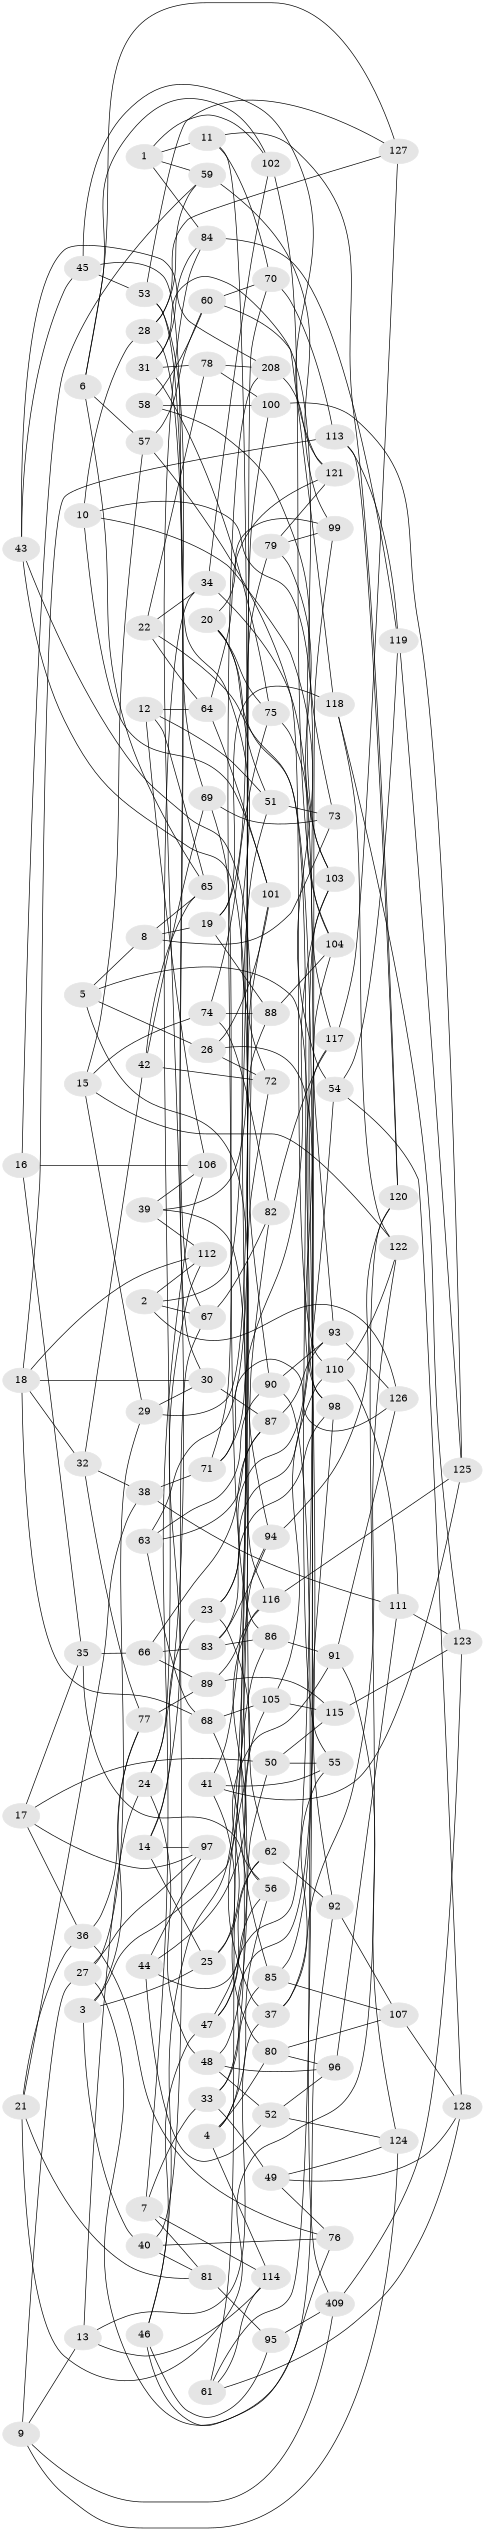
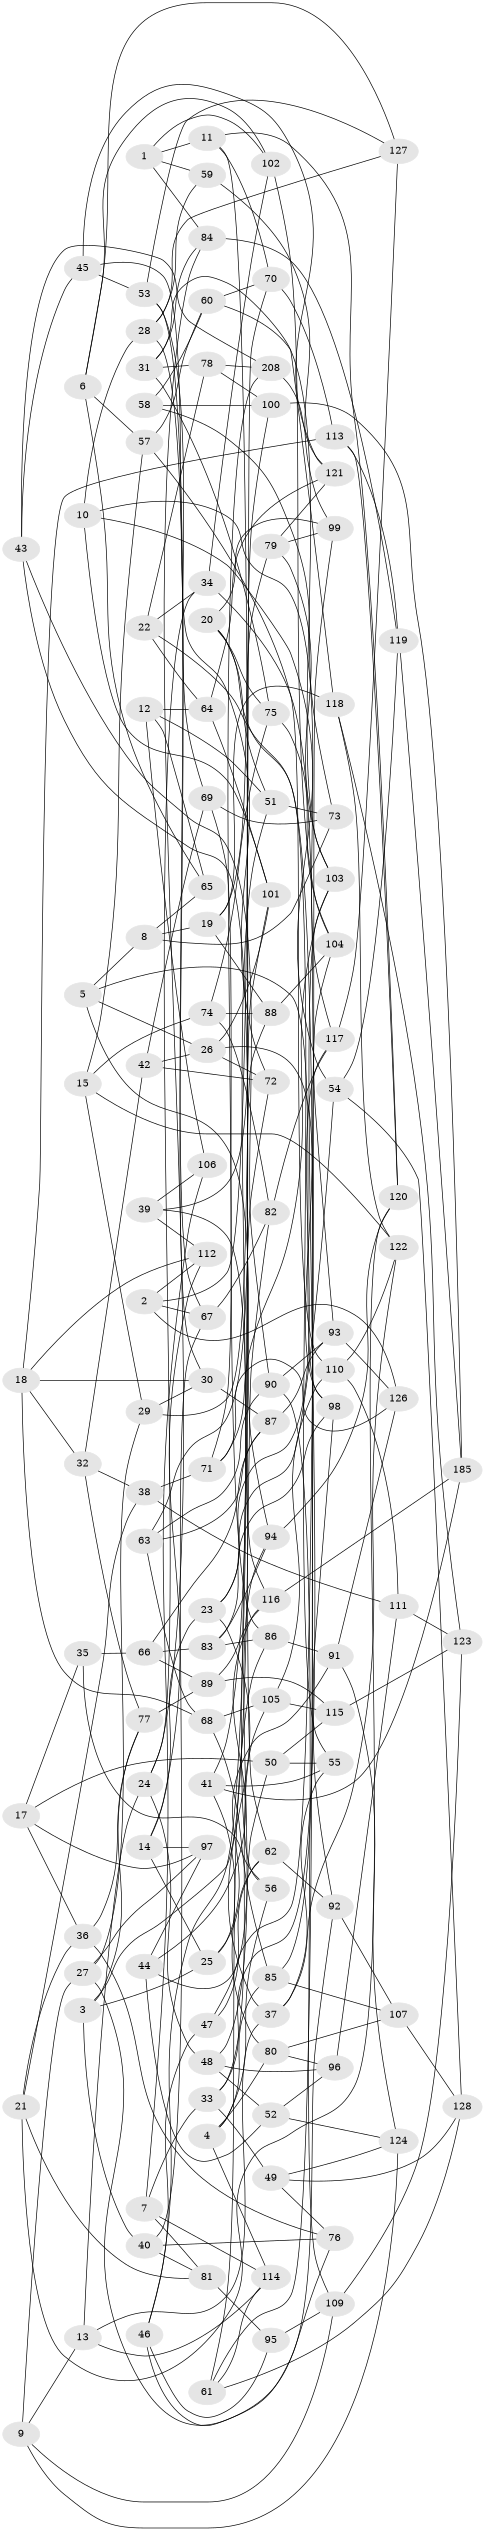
edge "65" -- "42": now "26" -- "42"
node "16": removed
node "125": label "125" -> "185"
edge "56" -- "47": removed
node "409": label "409" -> "109"
